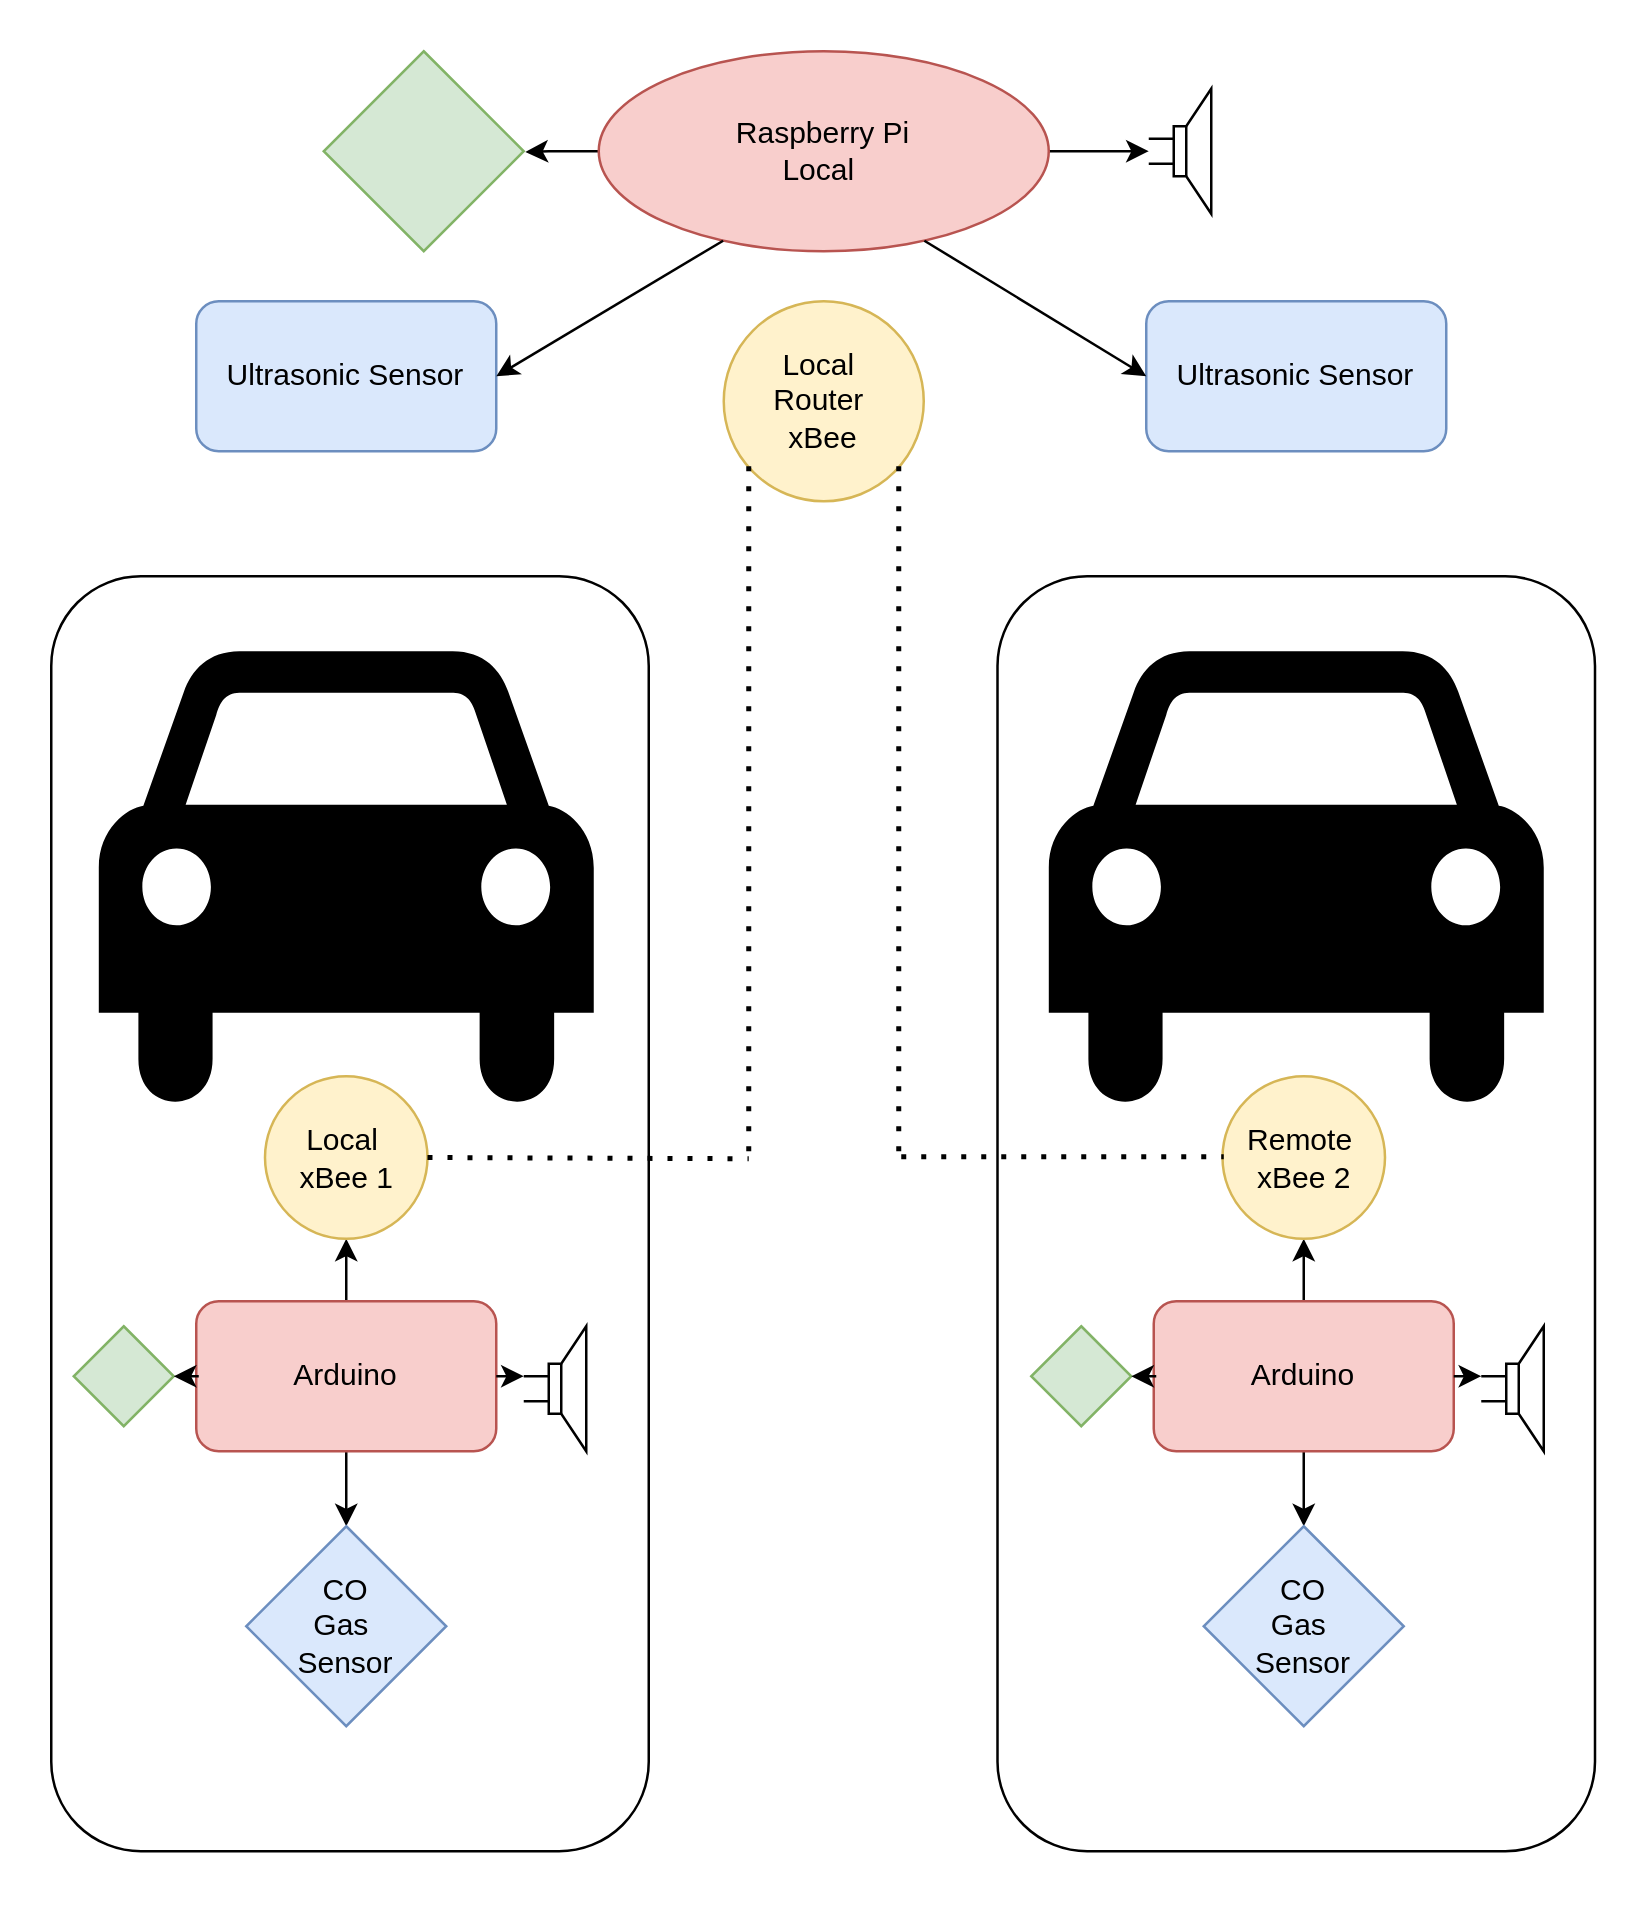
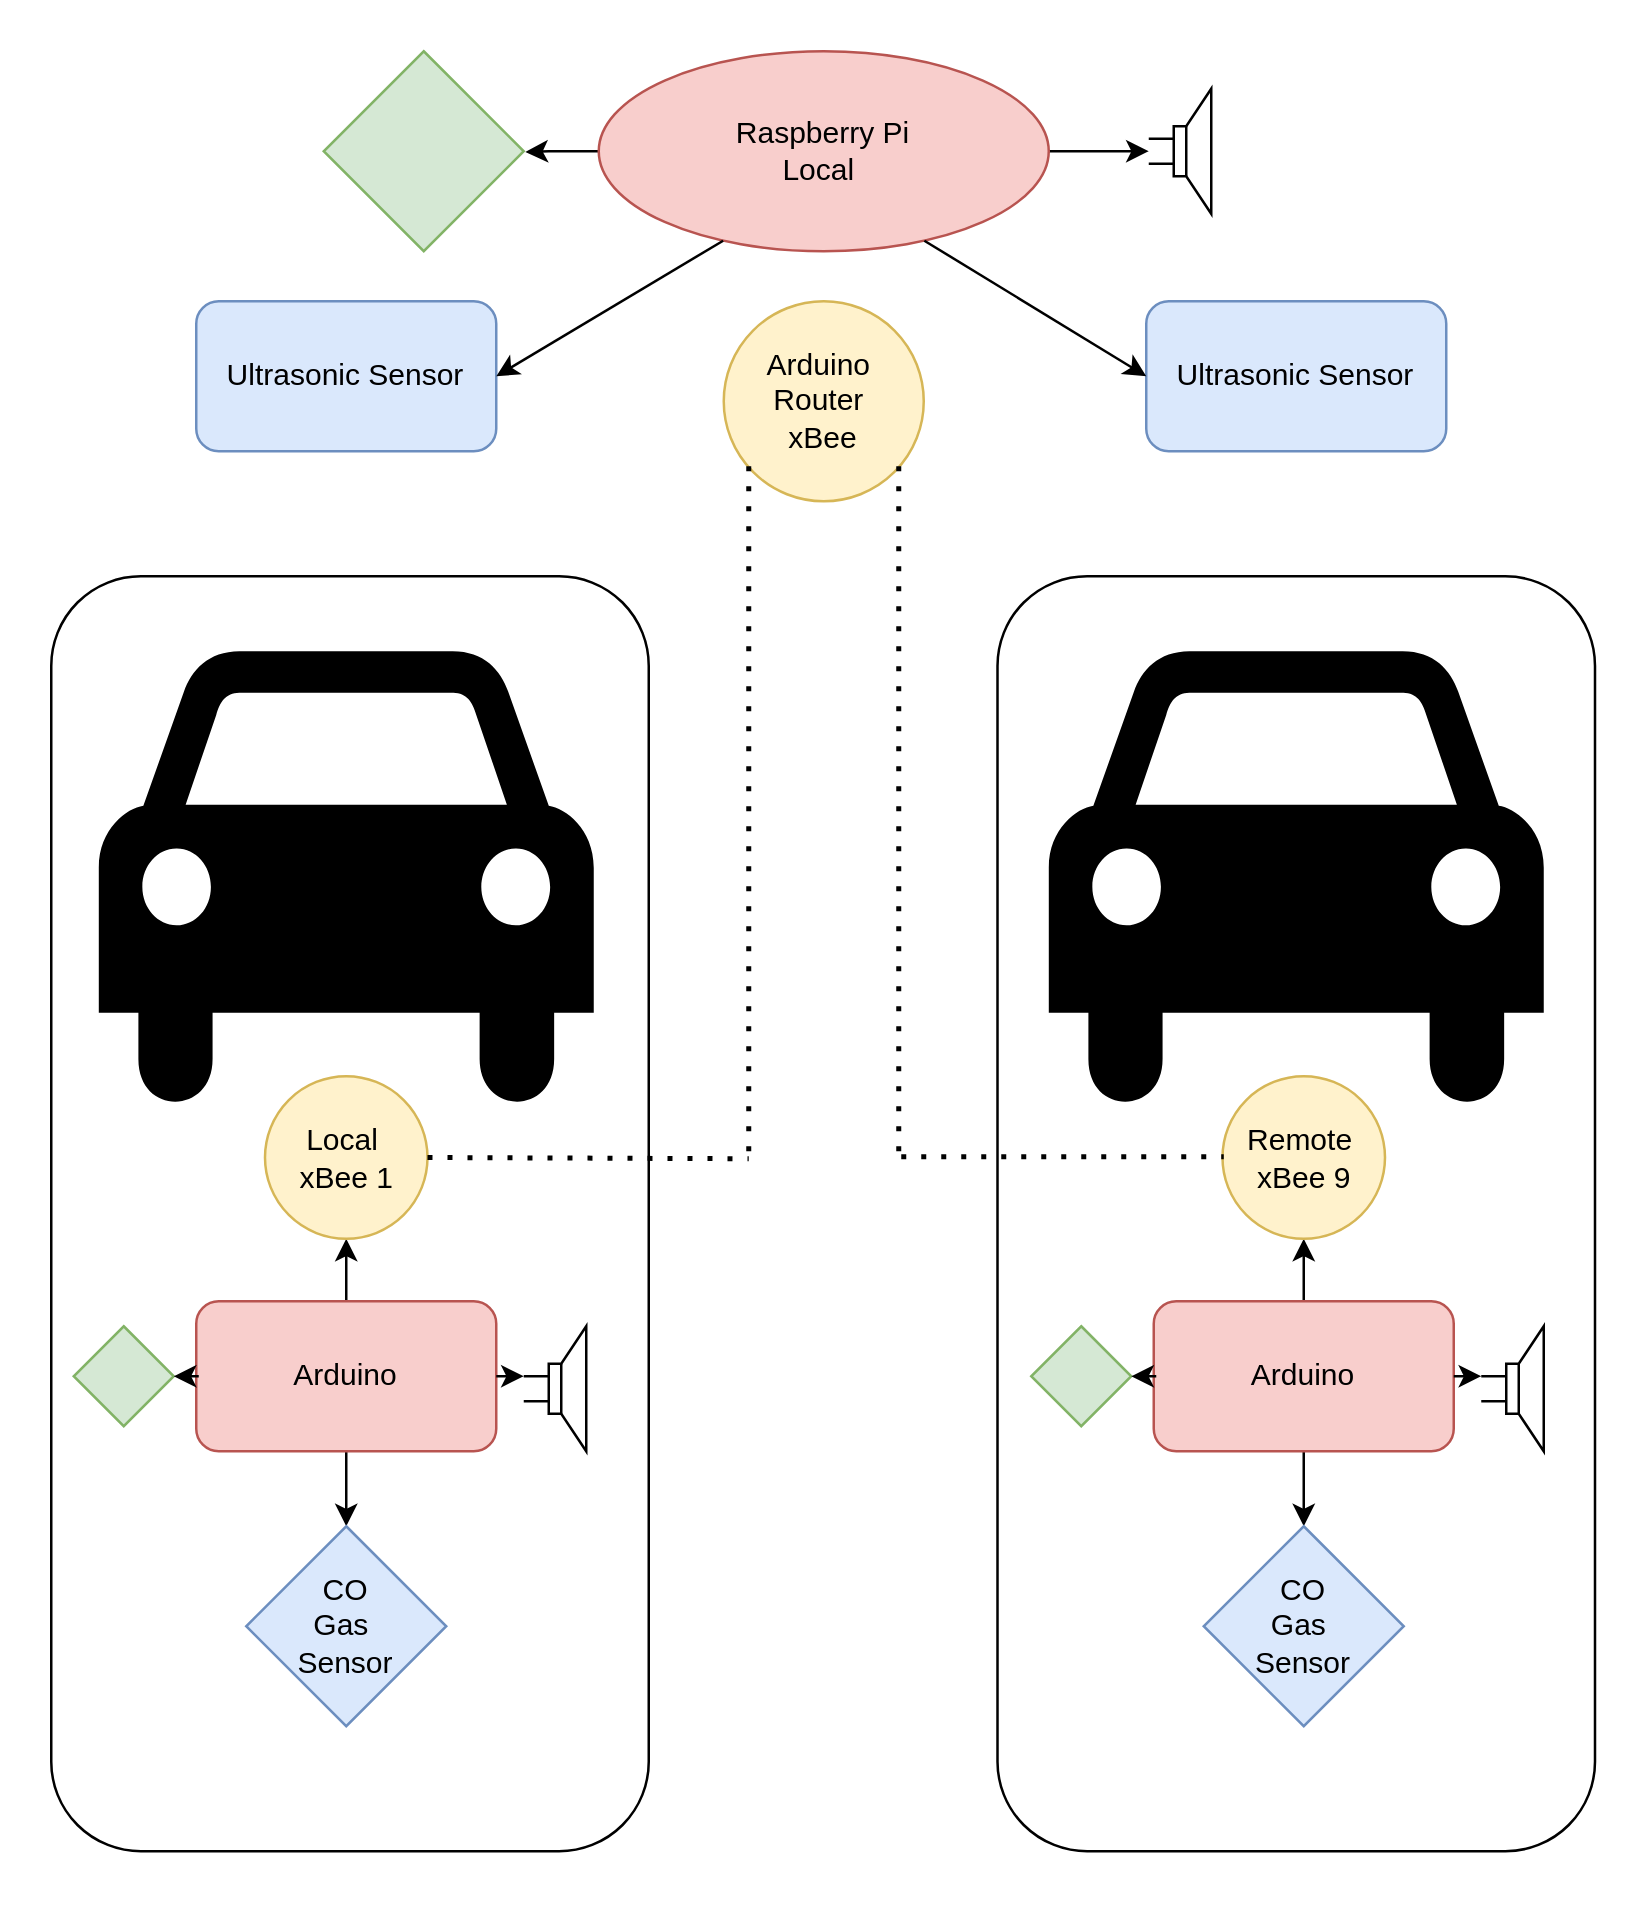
node "Local Router xBee": label "Local Router xBee" -> "Arduino Router xBee"
node "Remote xBee 2": label "Remote xBee 2" -> "Remote xBee 9"
